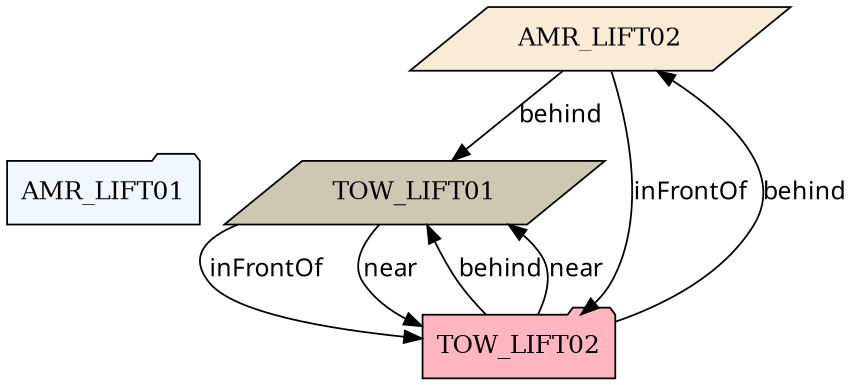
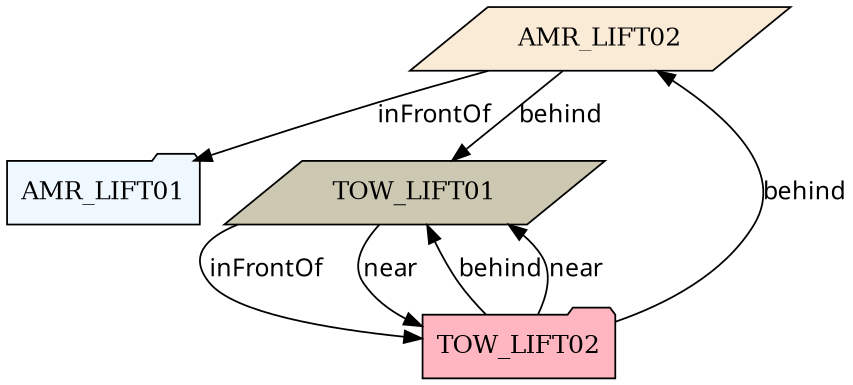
edge "AMR_LIFT02" -> "TOW_LIFT02": now "AMR_LIFT02" -> "AMR_LIFT01"
